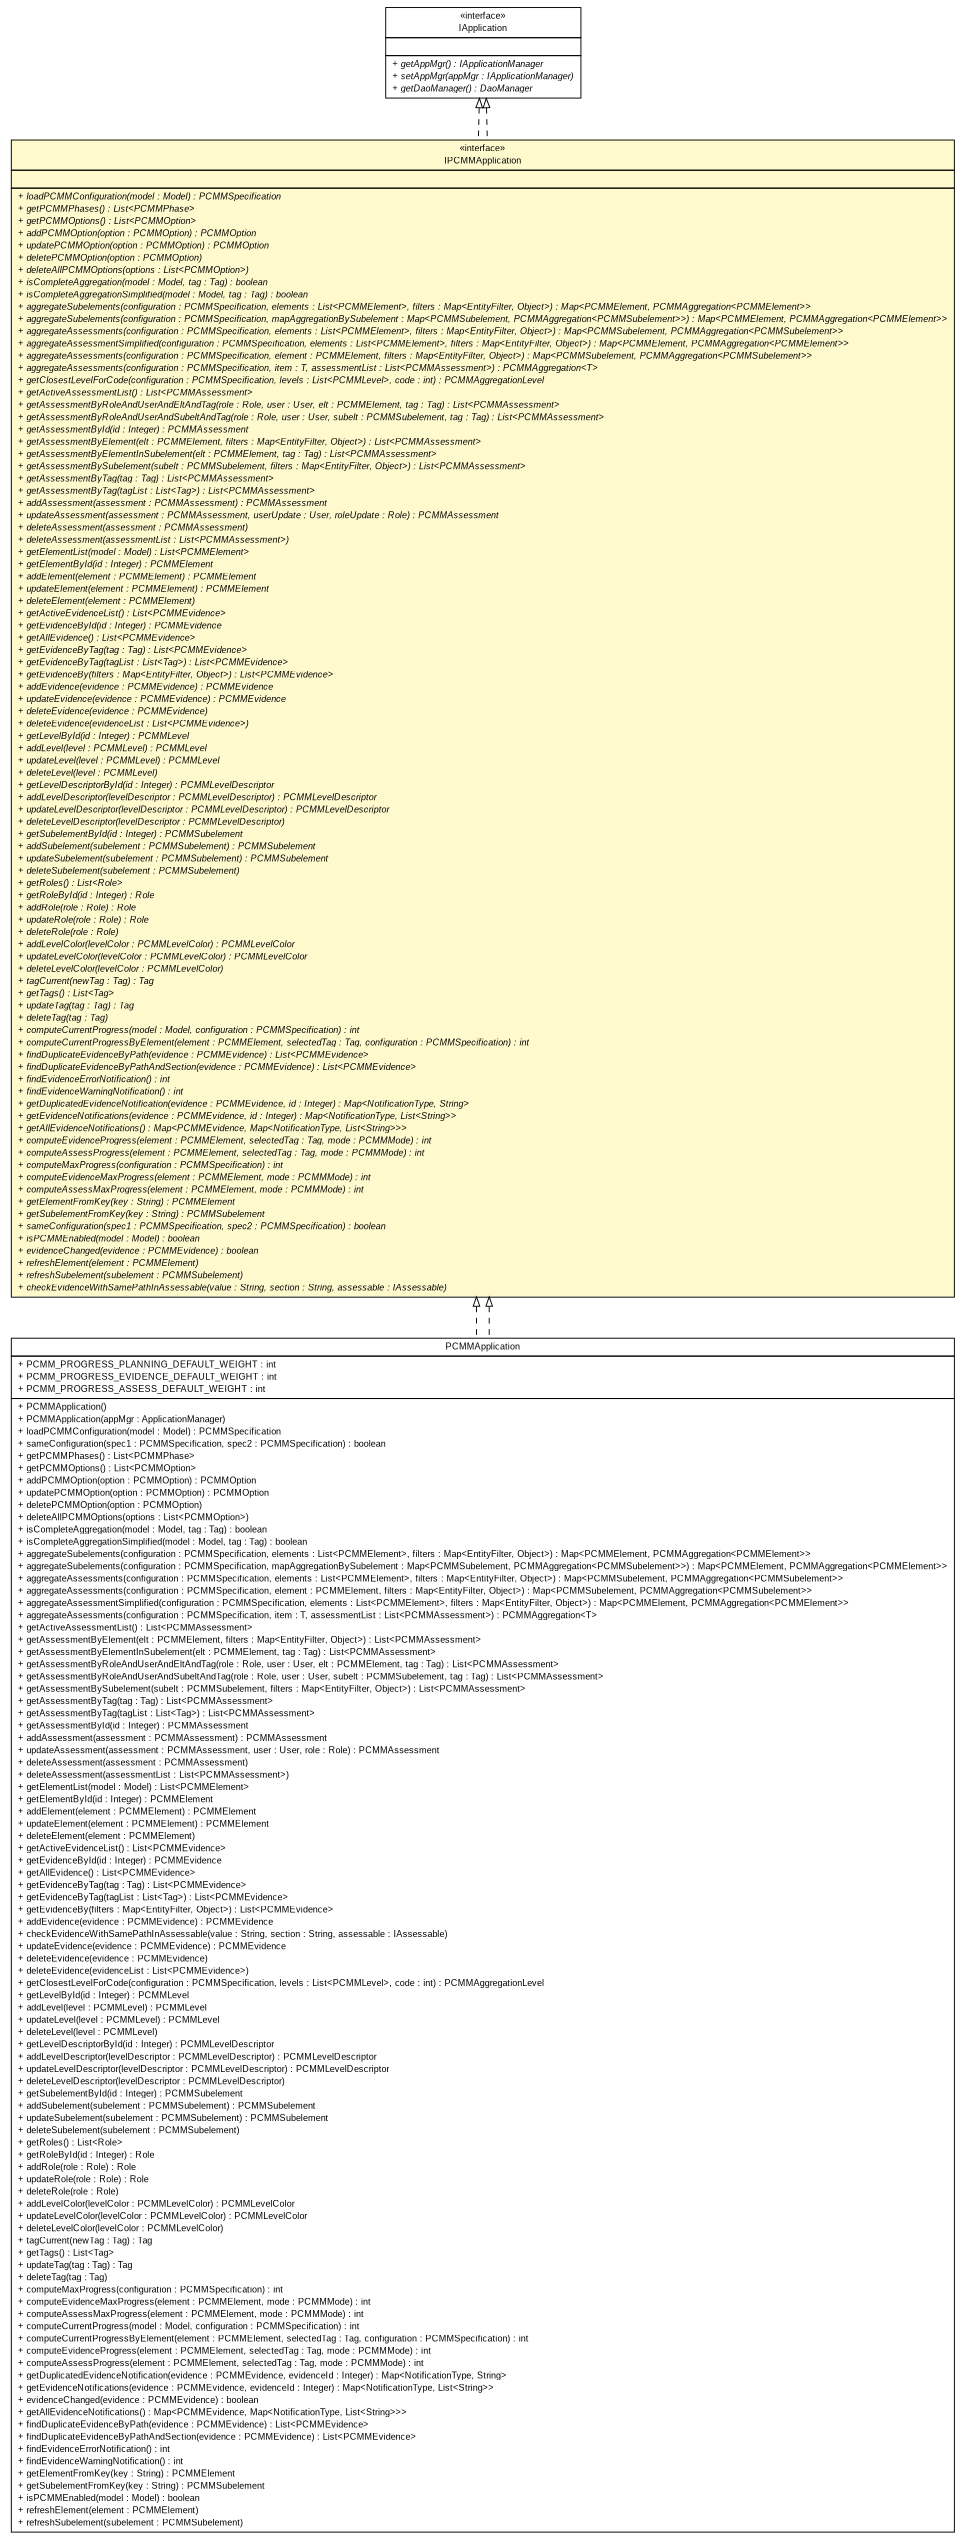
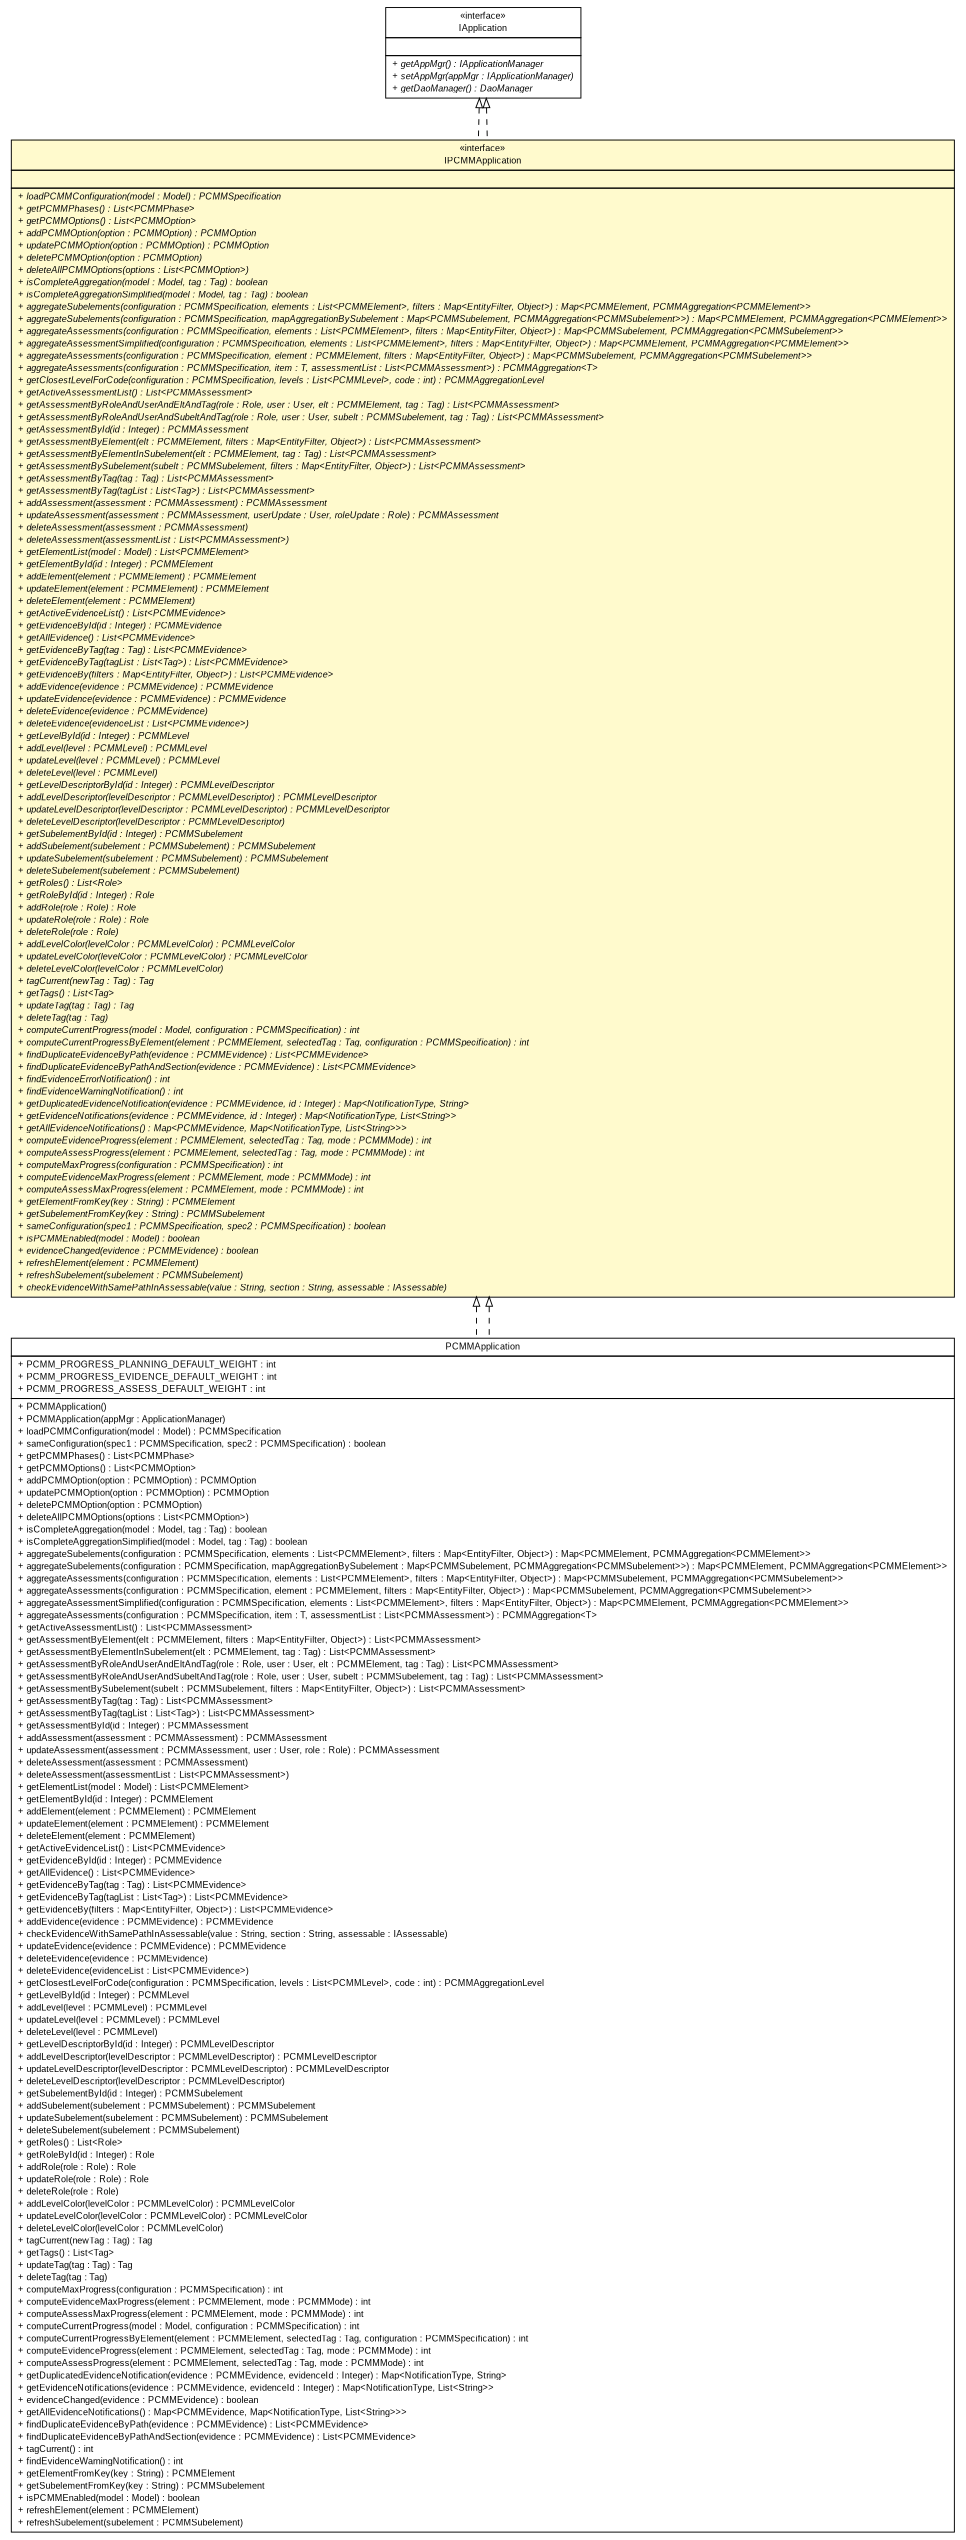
node "PCMMApplication": text "+ findEvidenceErrorNotification() : int" -> "+ tagCurrent() : int"
